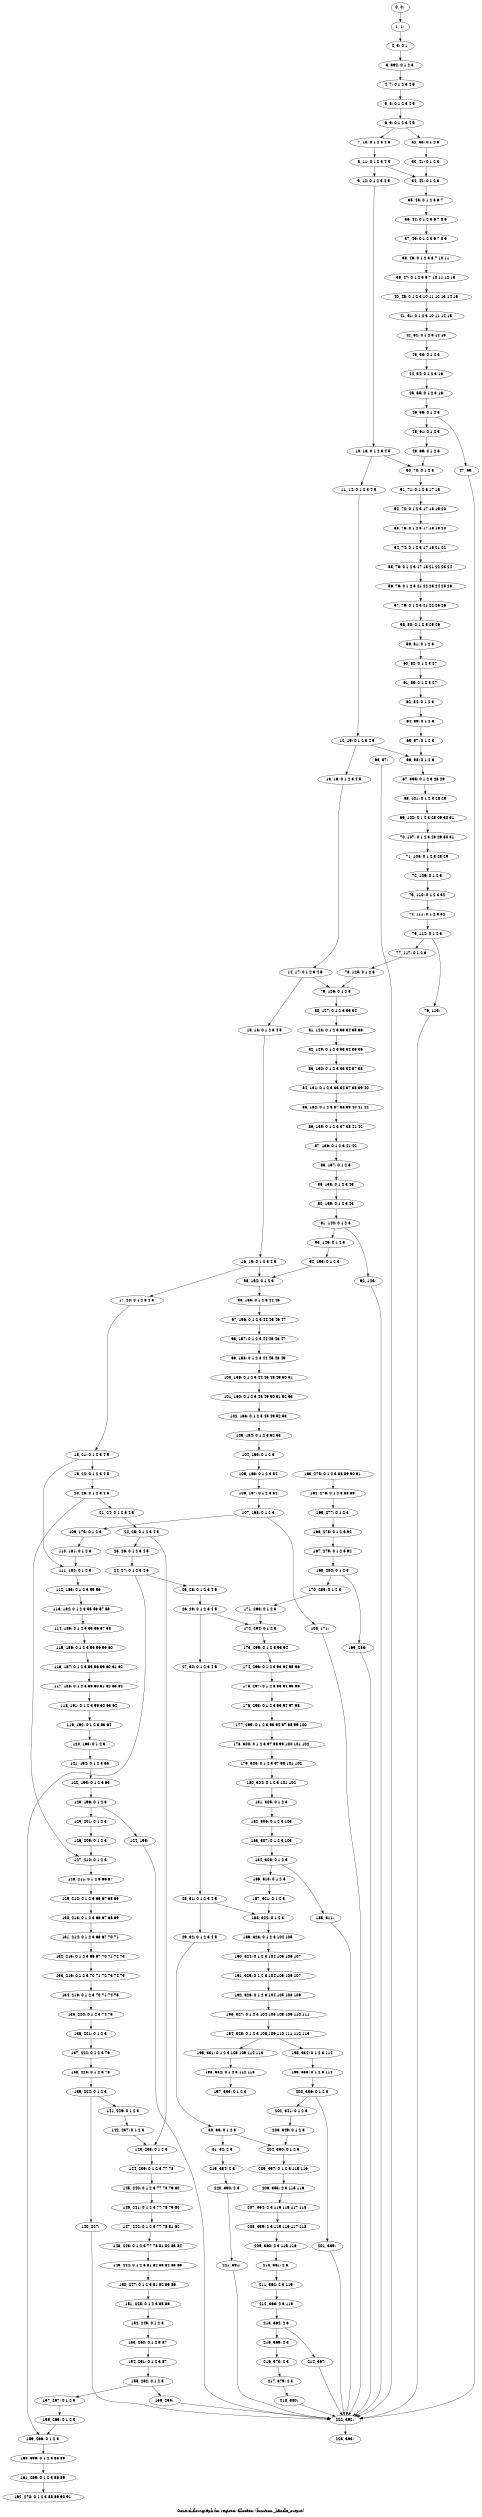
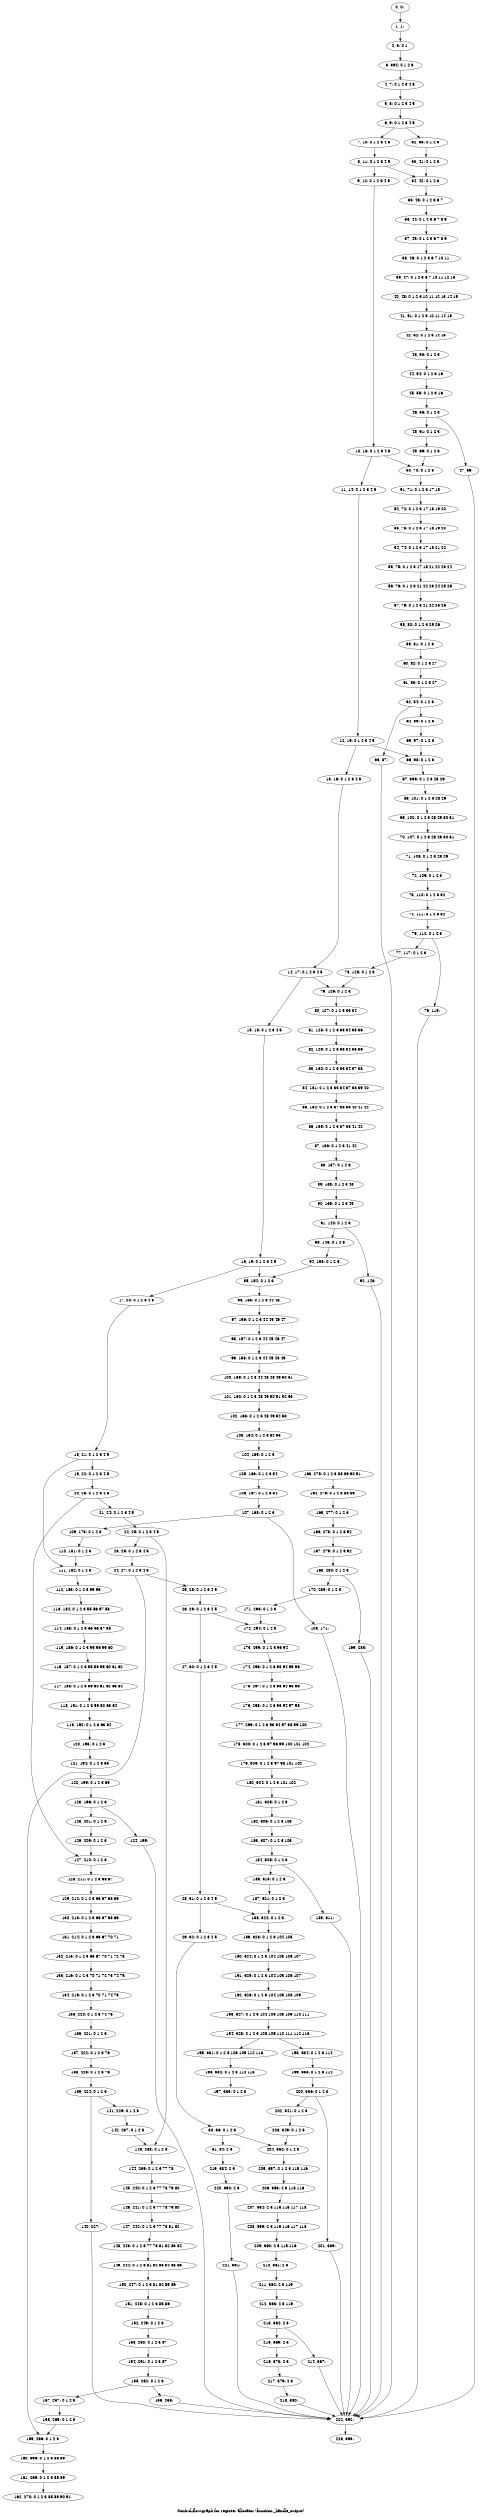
edge "62, 84: 0 1 2 3" -> "63, 87:": added
